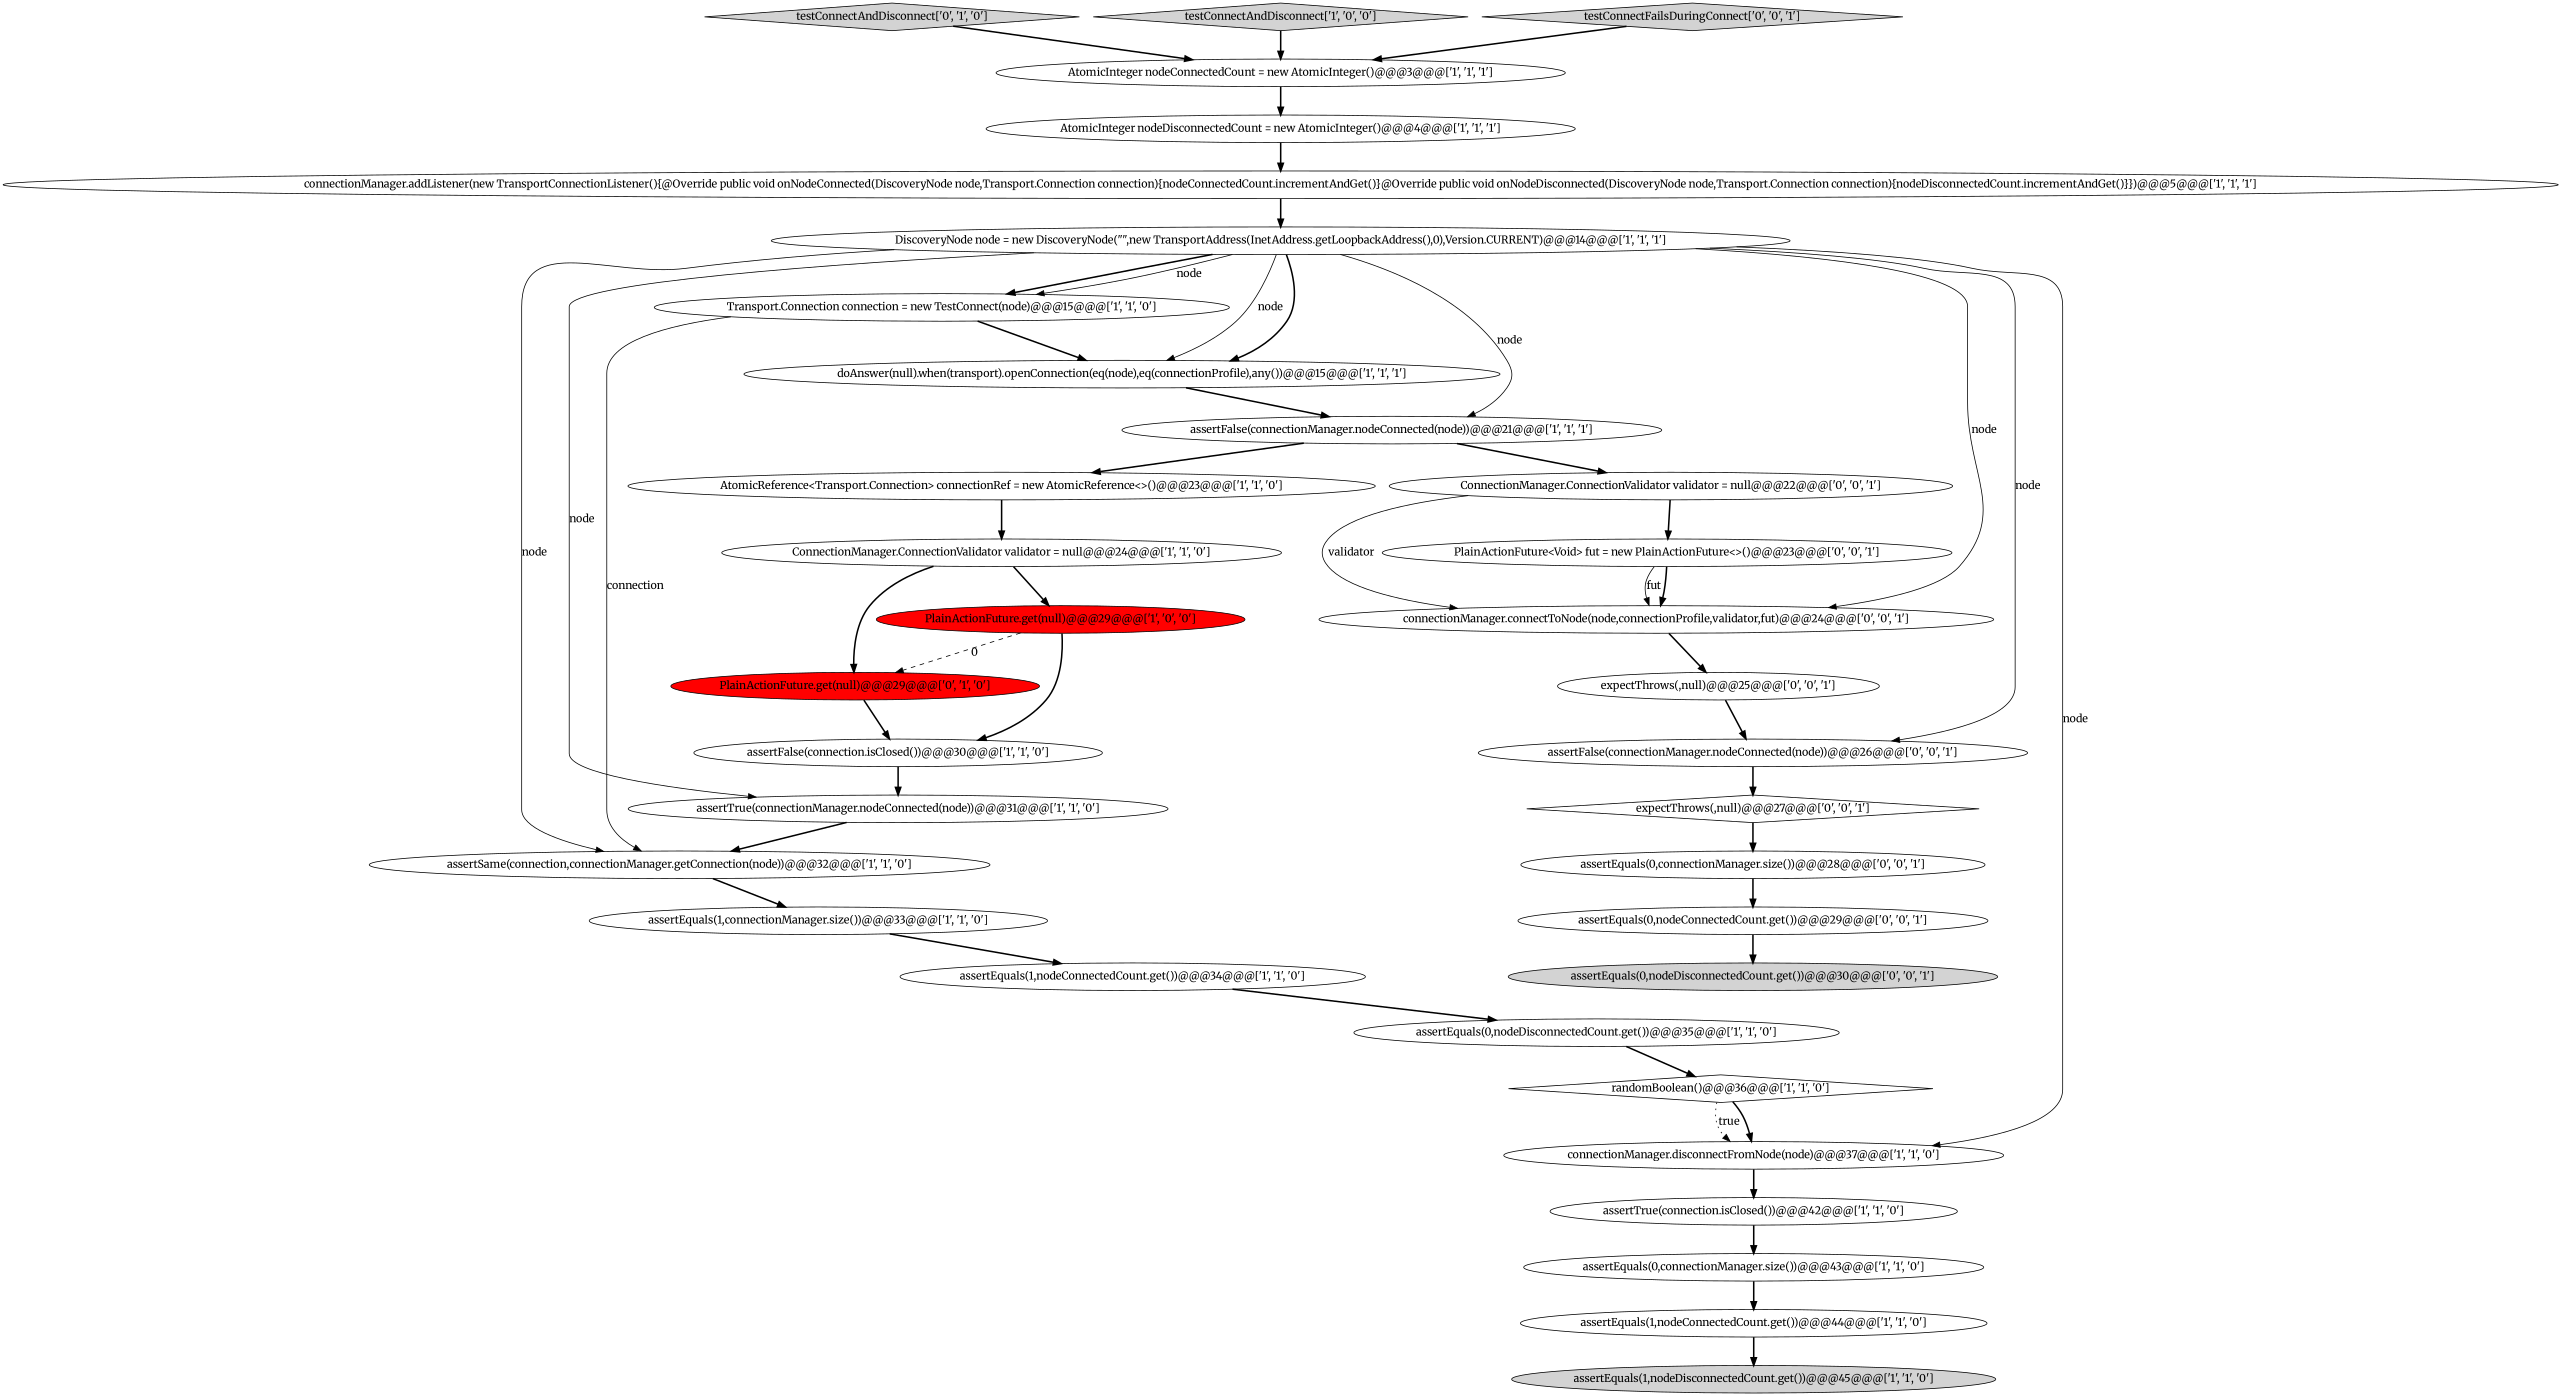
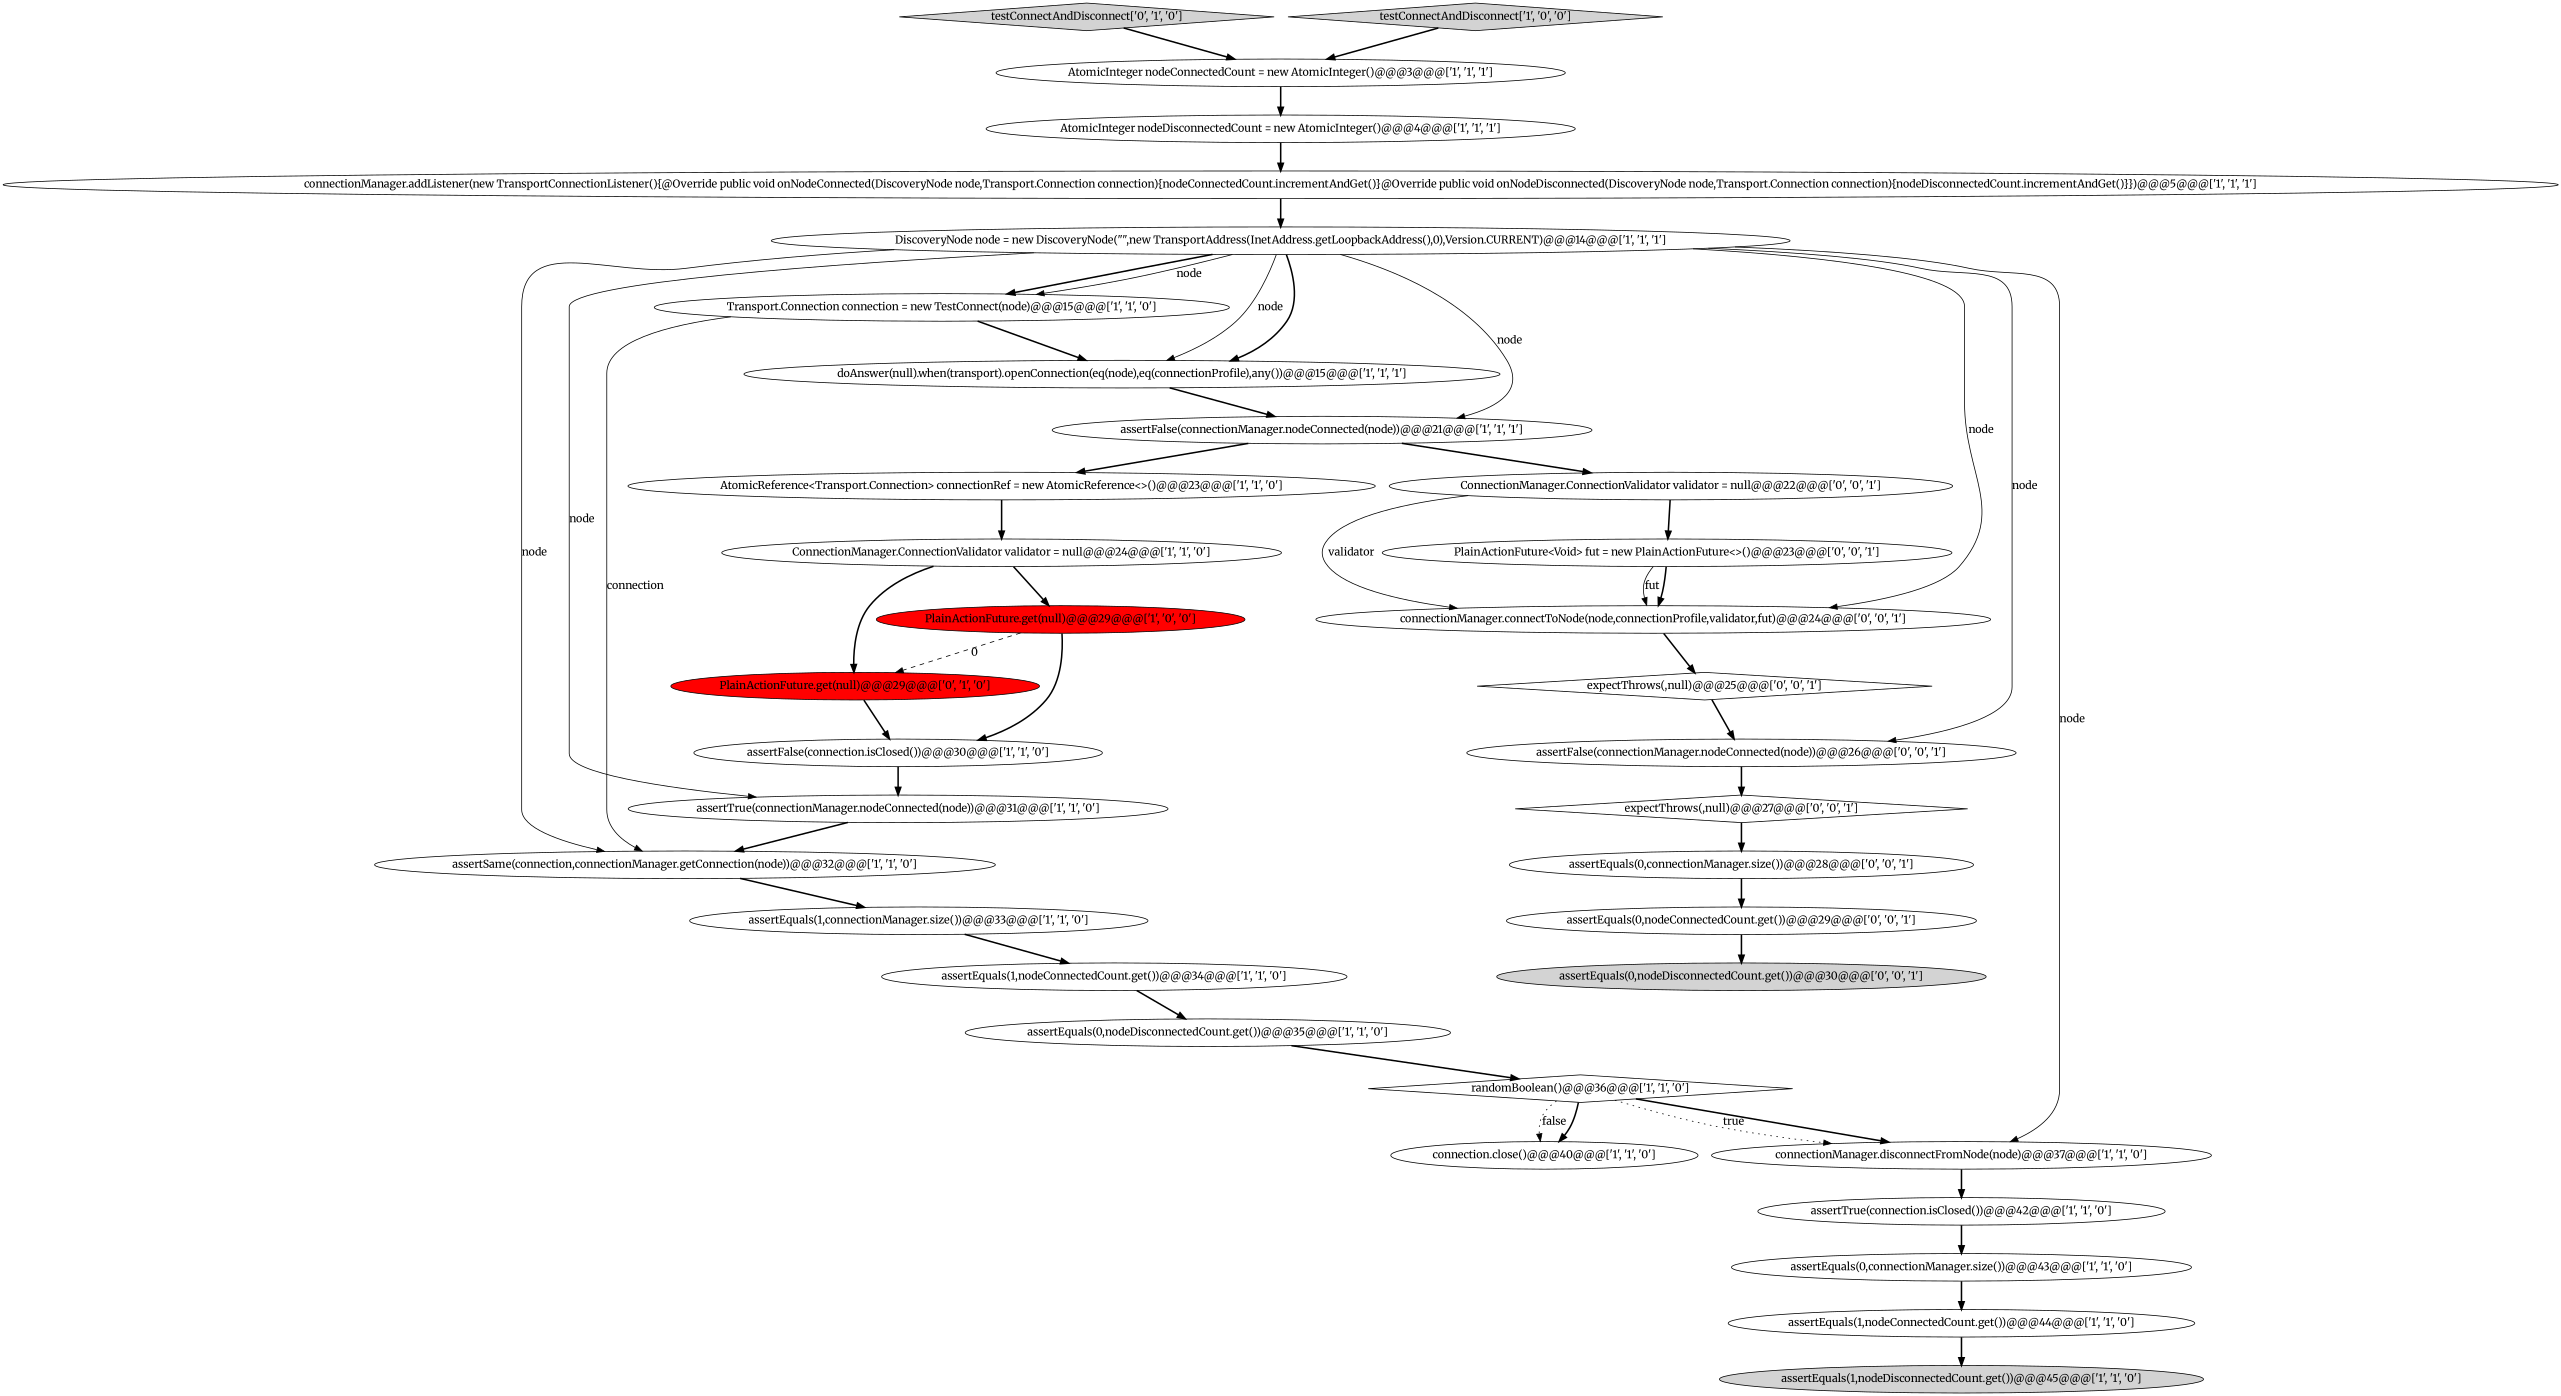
node "testConnectFailsDuringConnect['0', '0', '1']": removed
node "expectThrows(,null)@@@25@@@['0', '0', '1']": shape ellipse -> diamond
node "connection.close()@@@40@@@['1', '1', '0']": added
